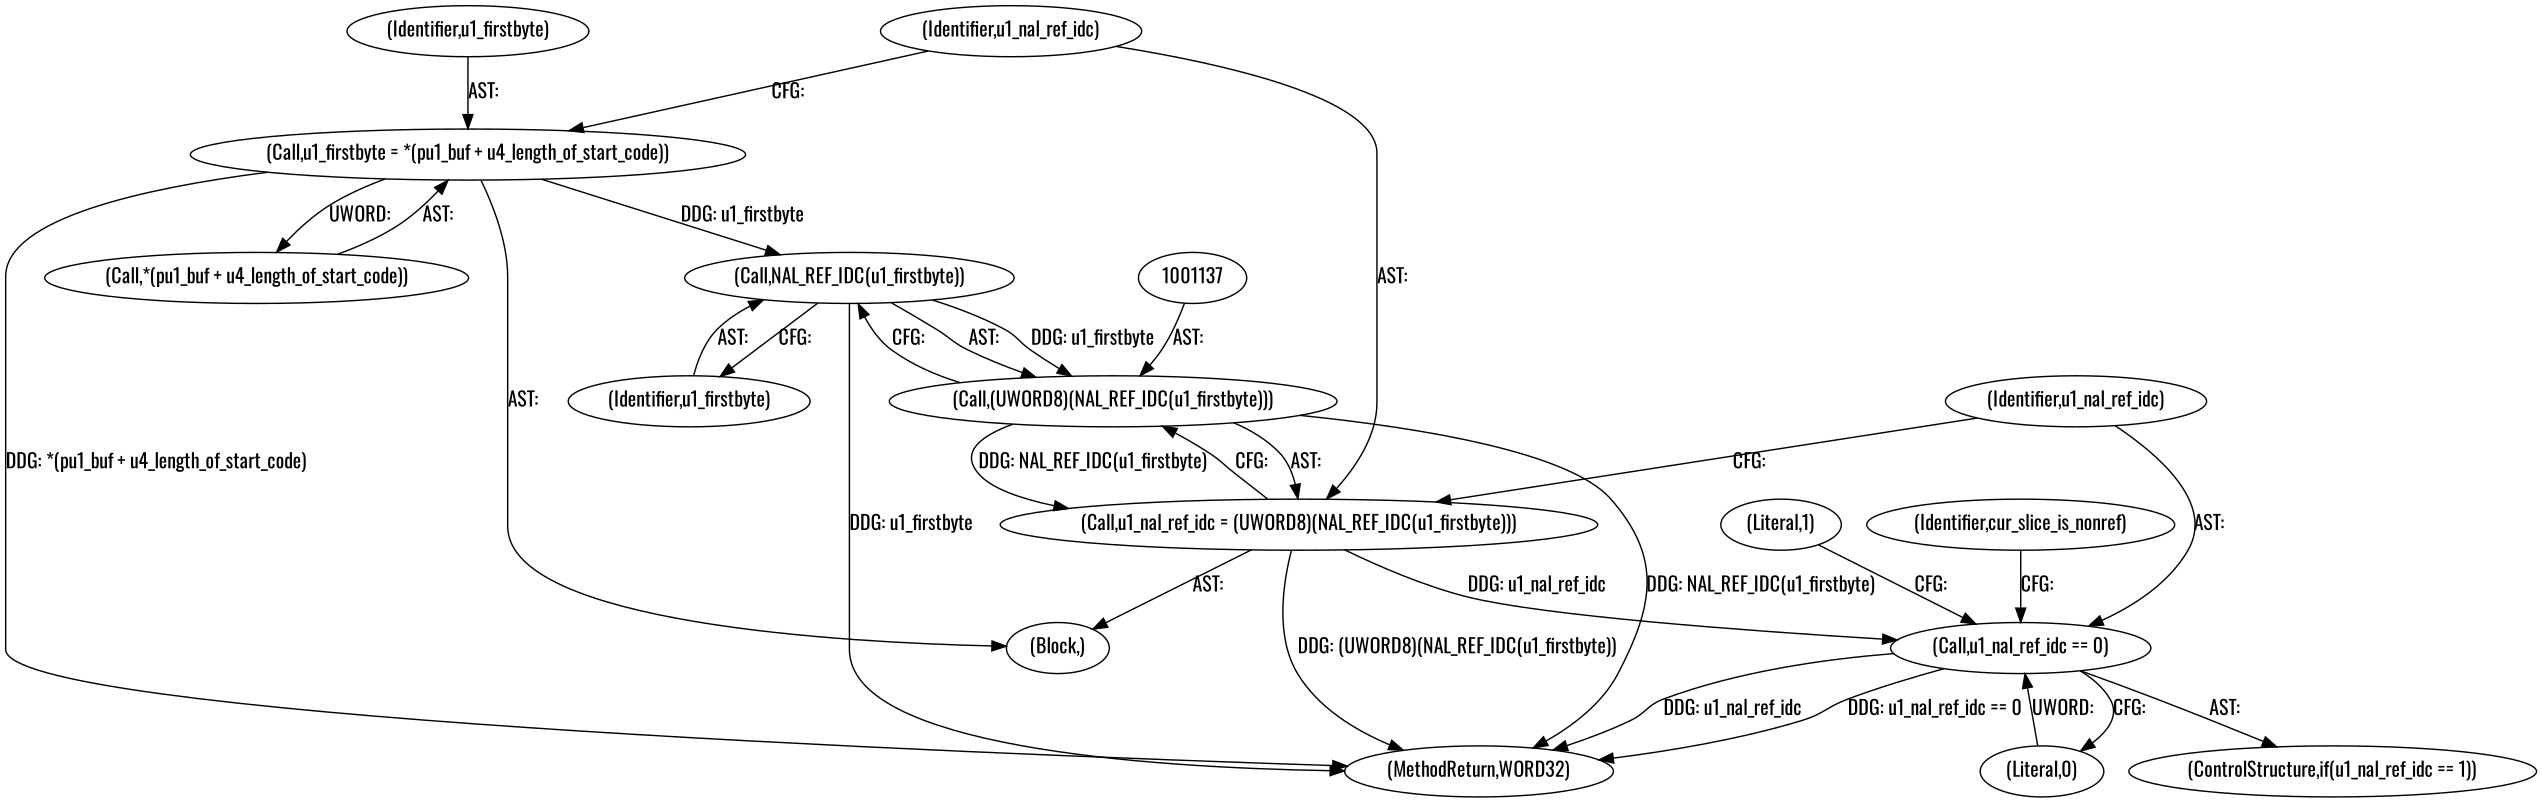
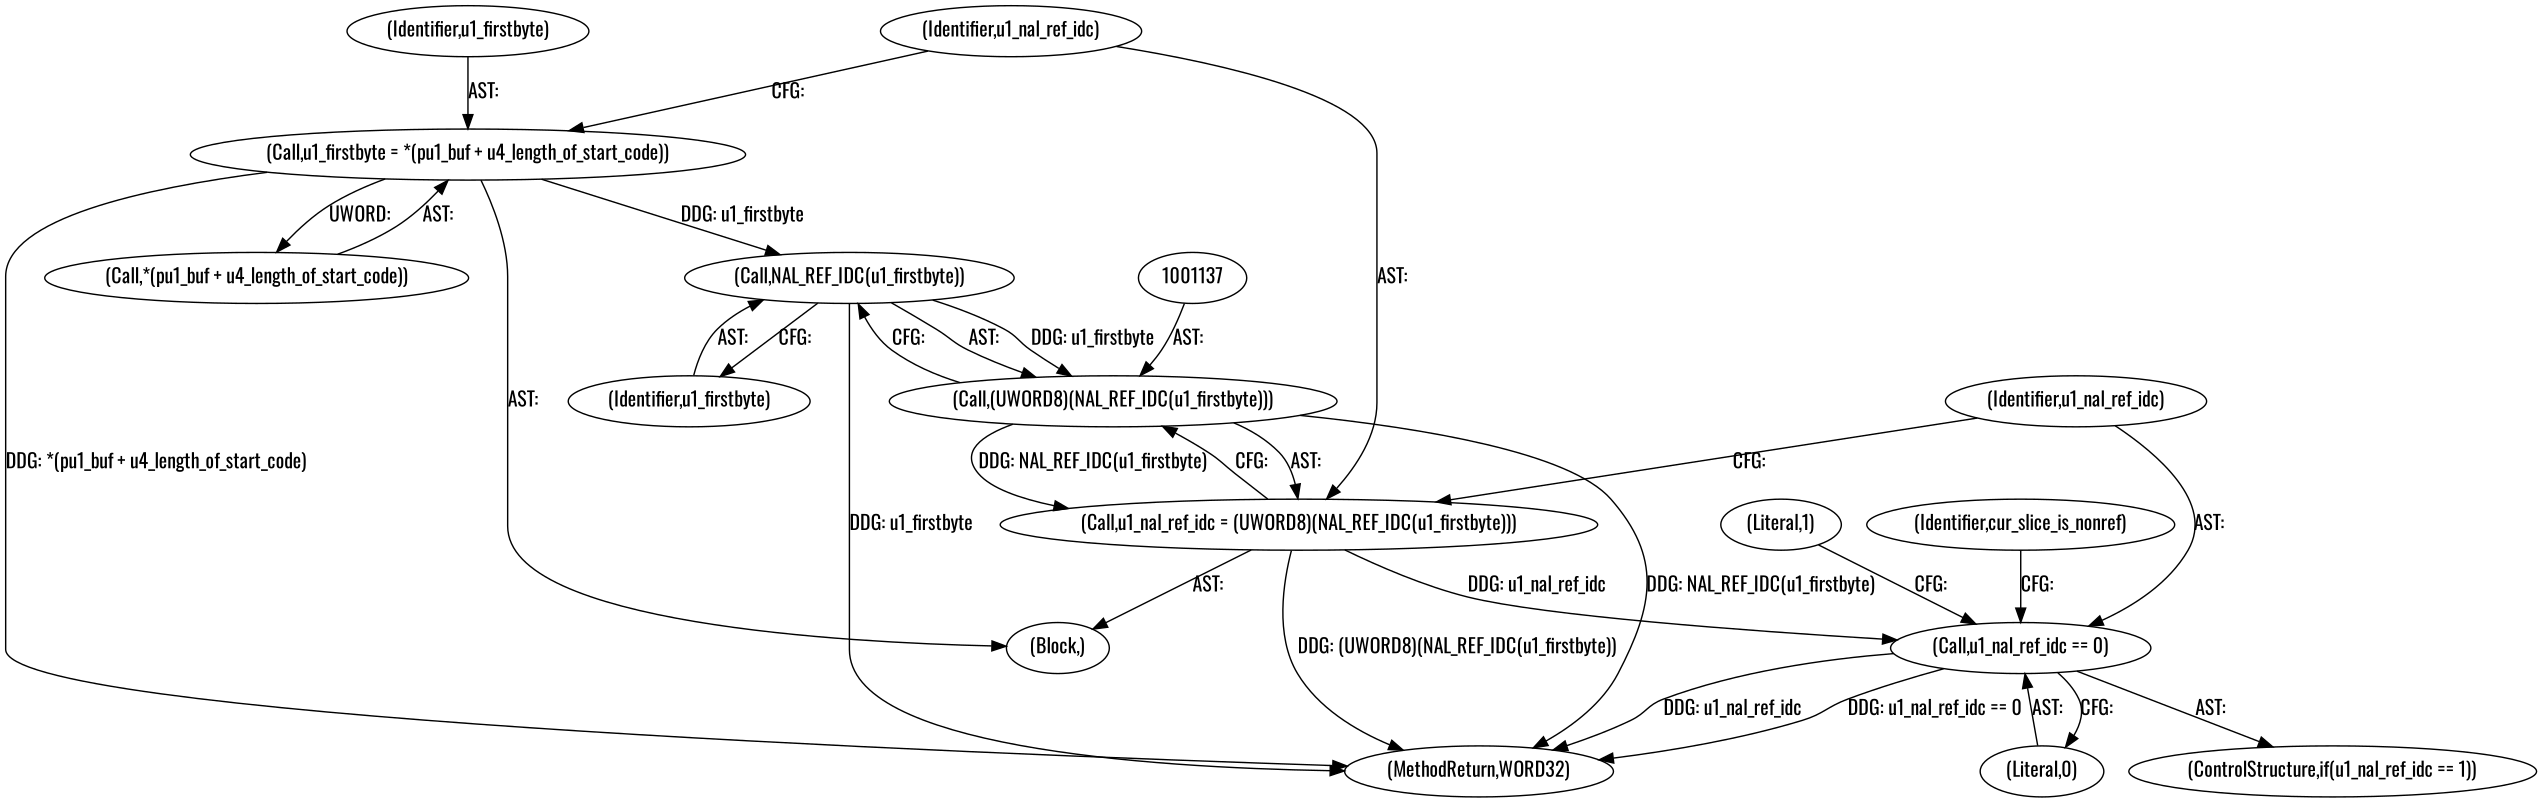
edge "(Literal,0)" -> "(Call,u1_nal_ref_idc == 0)": label "UWORD: " -> "AST: "
